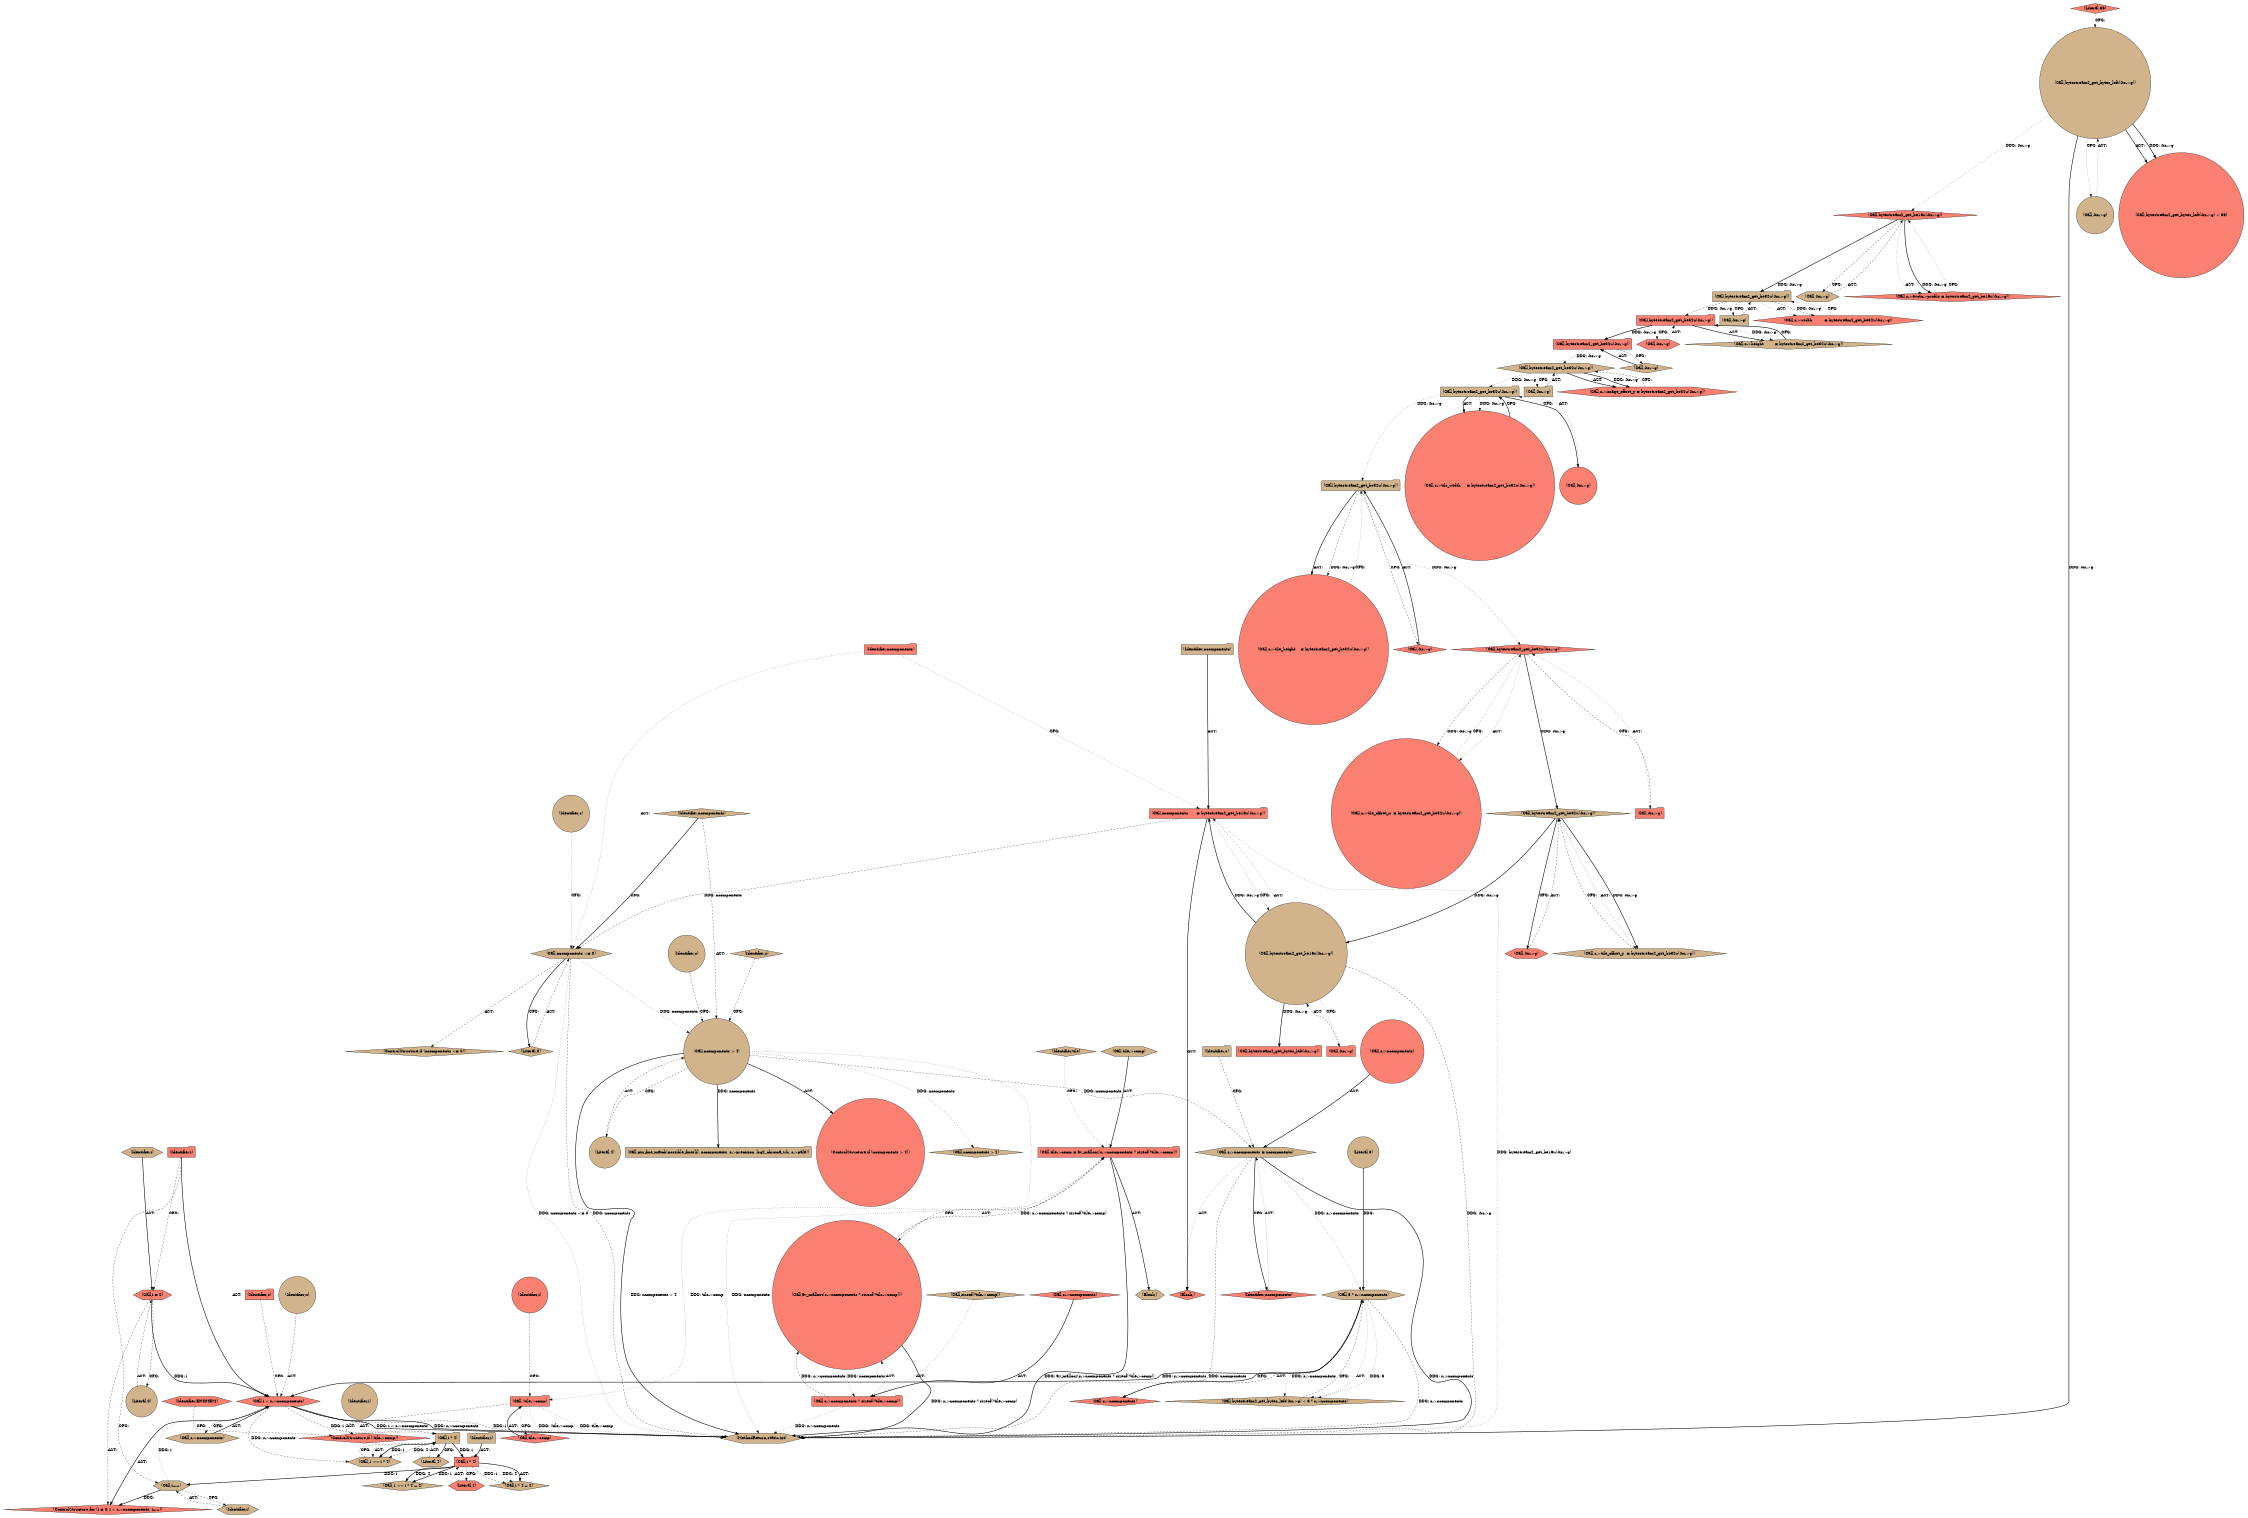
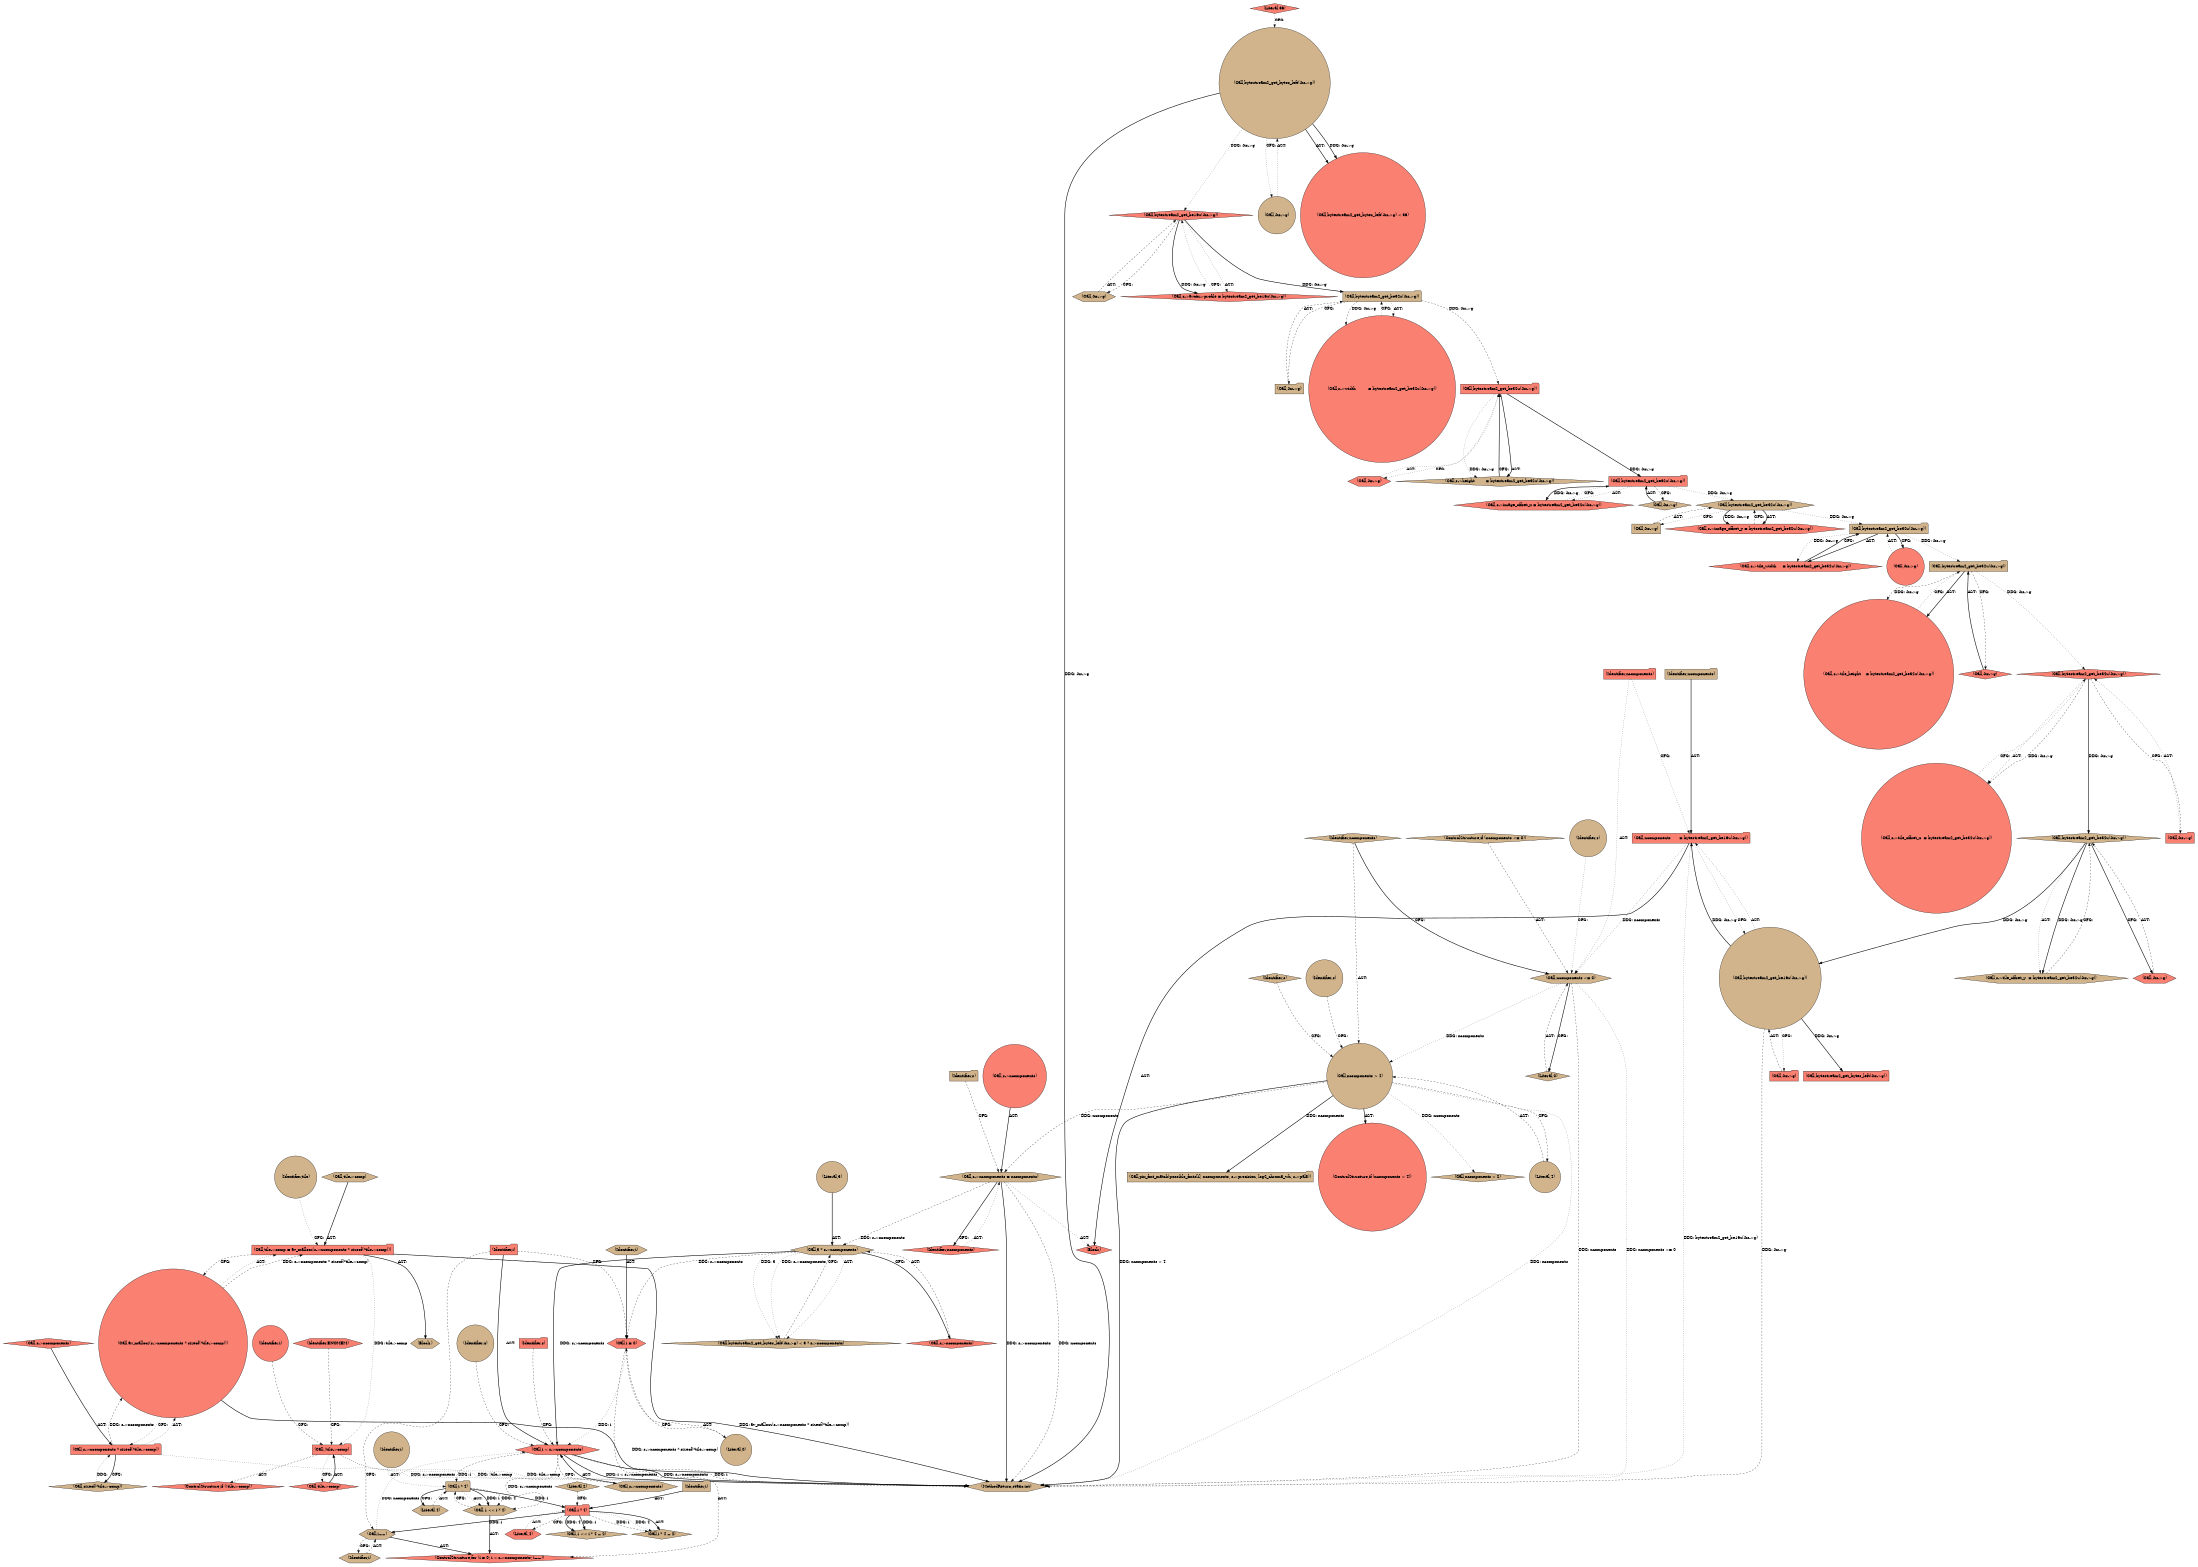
node "(Call,s->width          = bytestream2_get_be32u(&s->g))": shape hexagon -> circle
node "(Call,s->tile_width     = bytestream2_get_be32u(&s->g))": shape circle -> hexagon
node "(Call,s->image_offset_x = bytestream2_get_be32u(&s->g))": added
edge "(Call,ncomponents       = bytestream2_get_be16u(&s->g))" -> "(Call,ncomponents <= 0)": style dashed -> dotted
edge "(Call,ncomponents <= 0)" -> "(ControlStructure,if (ncomponents <= 0))": reversed
node "(Identifier,tile)": shape diamond -> circle
edge "(Literal,3)" -> "(Call,3 * s->ncomponents)": label "DDG: " -> "AST: "
edge "(Call,s->ncomponents = ncomponents)" -> "(Call,3 * s->ncomponents)": style dotted -> dashed
edge "(Identifier,x)" -> "(Call,i < s->ncomponents)": label "AST: " -> "CFG: "
edge "(Call,av_mallocz(s->ncomponents * sizeof(*tile->comp)))" -> "(Call,s->ncomponents * sizeof(*tile->comp))": label "DDG: ncomponents" -> "CFG: "
edge "(Call,sizeof(*tile->comp))" -> "(Call,s->ncomponents * sizeof(*tile->comp))": label "AST: " -> "DDG: "
edge "(Call,i = 0)" -> "(Call,i < s->ncomponents)": style bold -> dotted
edge "(Call,i < s->ncomponents)" -> "(ControlStructure,for (i = 0; i < s->ncomponents; i++))": now "(Call,1 << i * 4)" -> "(ControlStructure,for (i = 0; i < s->ncomponents; i++))"
edge "(Call,3 * s->ncomponents)" -> "(MethodReturn,static int)": now "(Call,3 * s->ncomponents)" -> "(Call,i = 0)"
edge "(Identifier,ENOMEM)" -> "(ControlStructure,if (!tile->comp))": now "(Identifier,ENOMEM)" -> "(Call,!tile->comp)"
edge "(Call,i++)" -> "(Call,i < s->ncomponents)": label "DDG: i" -> "DDG: ncomponents"
edge "(Call,s->ncomponents * sizeof(*tile->comp))" -> "(Call,sizeof(*tile->comp))": added, label "CFG:"
node "(Literal,2)": added
edge "(Call,i++)" -> "(ControlStructure,for (i = 0; i < s->ncomponents; i++))": label "DDG: " -> "AST: "
